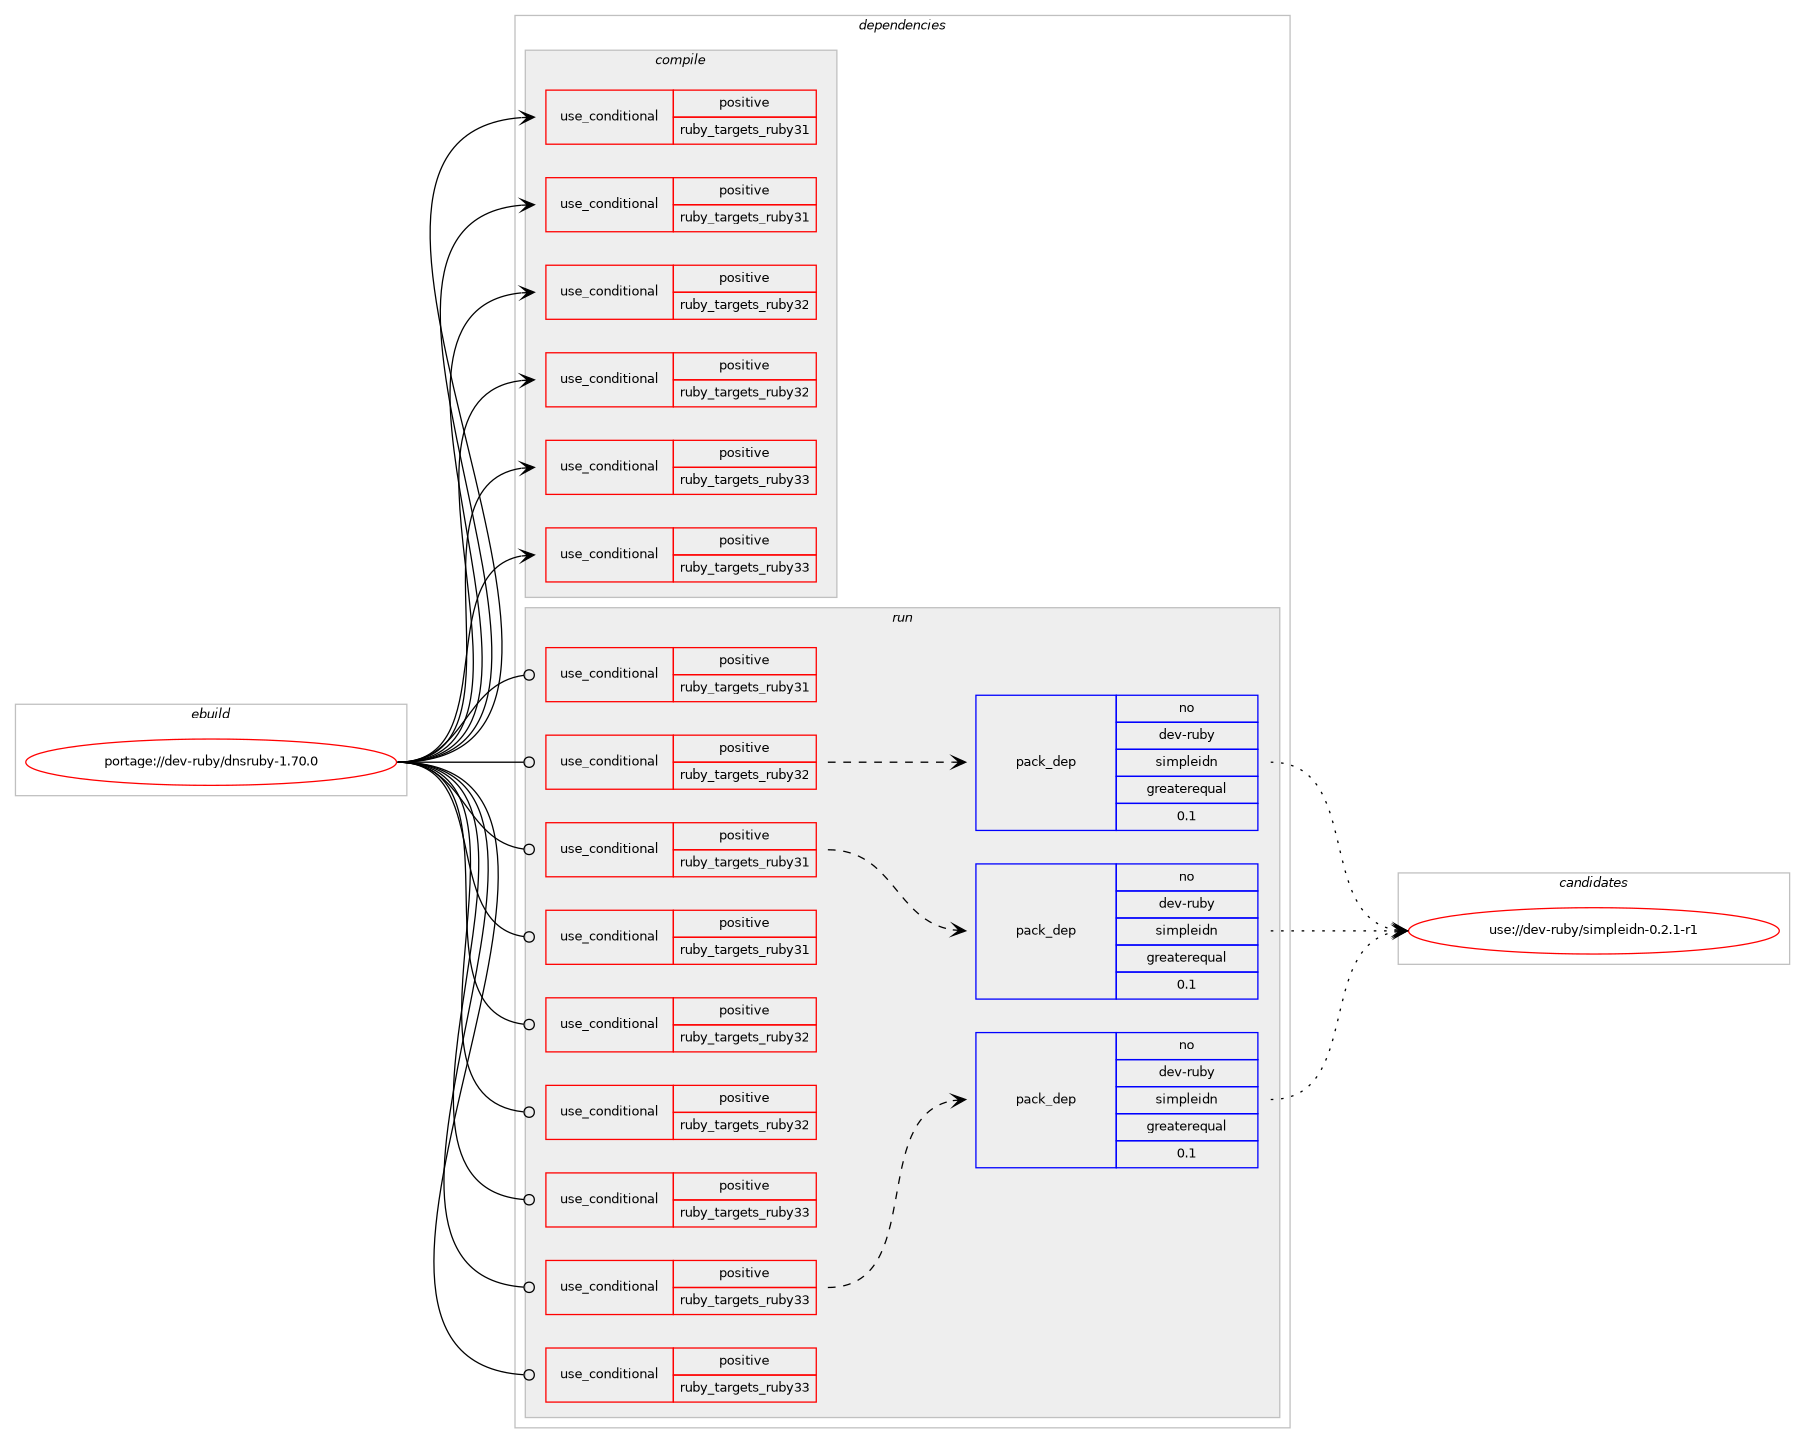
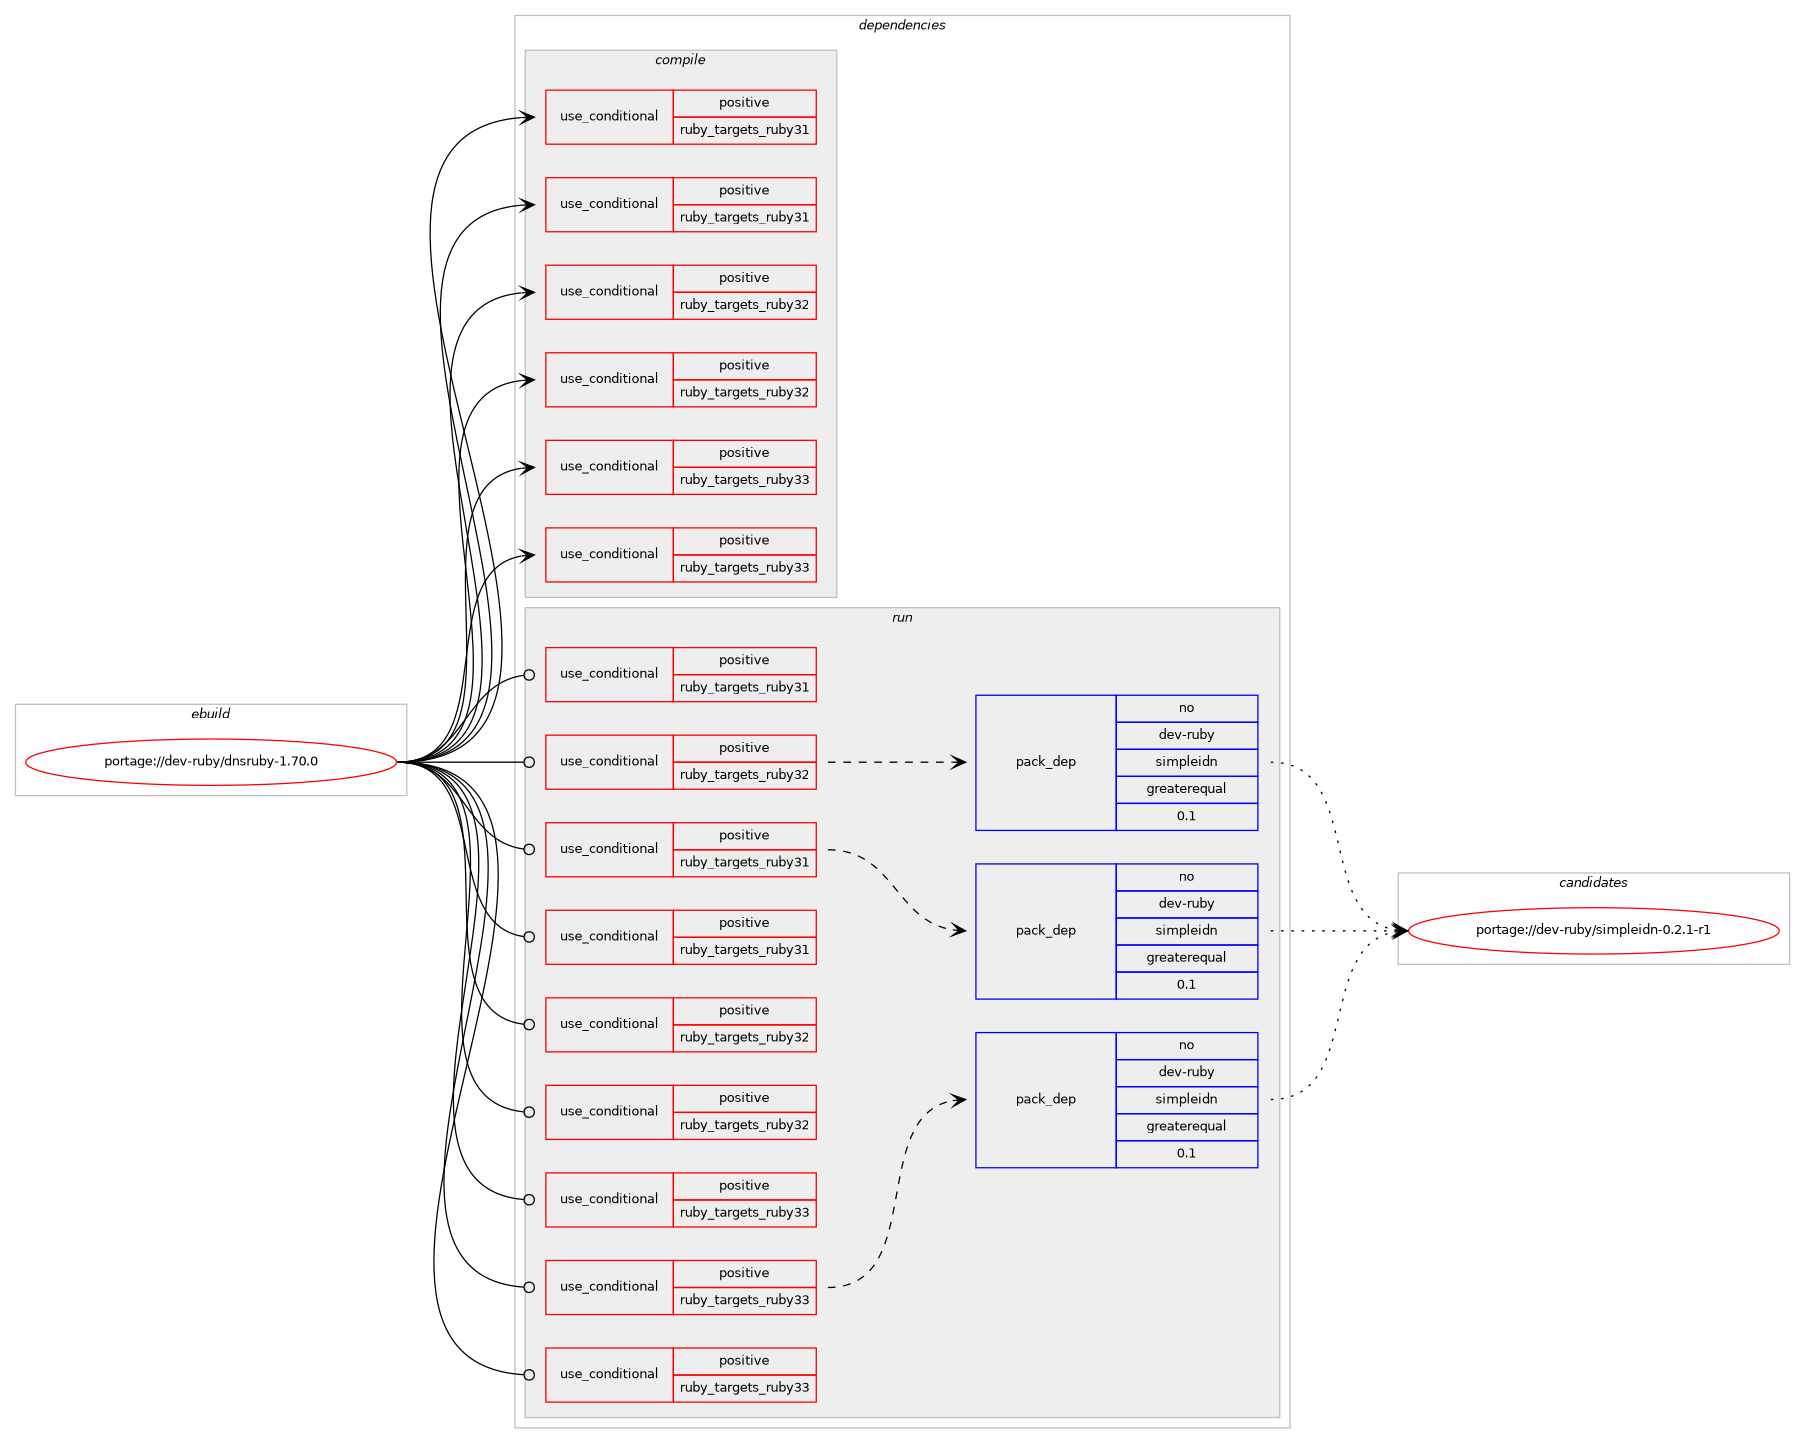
node "use://dev-ruby/simpleidn-0.2.1-r1": label "use://dev-ruby/simpleidn-0.2.1-r1" -> "portage://dev-ruby/simpleidn-0.2.1-r1"
